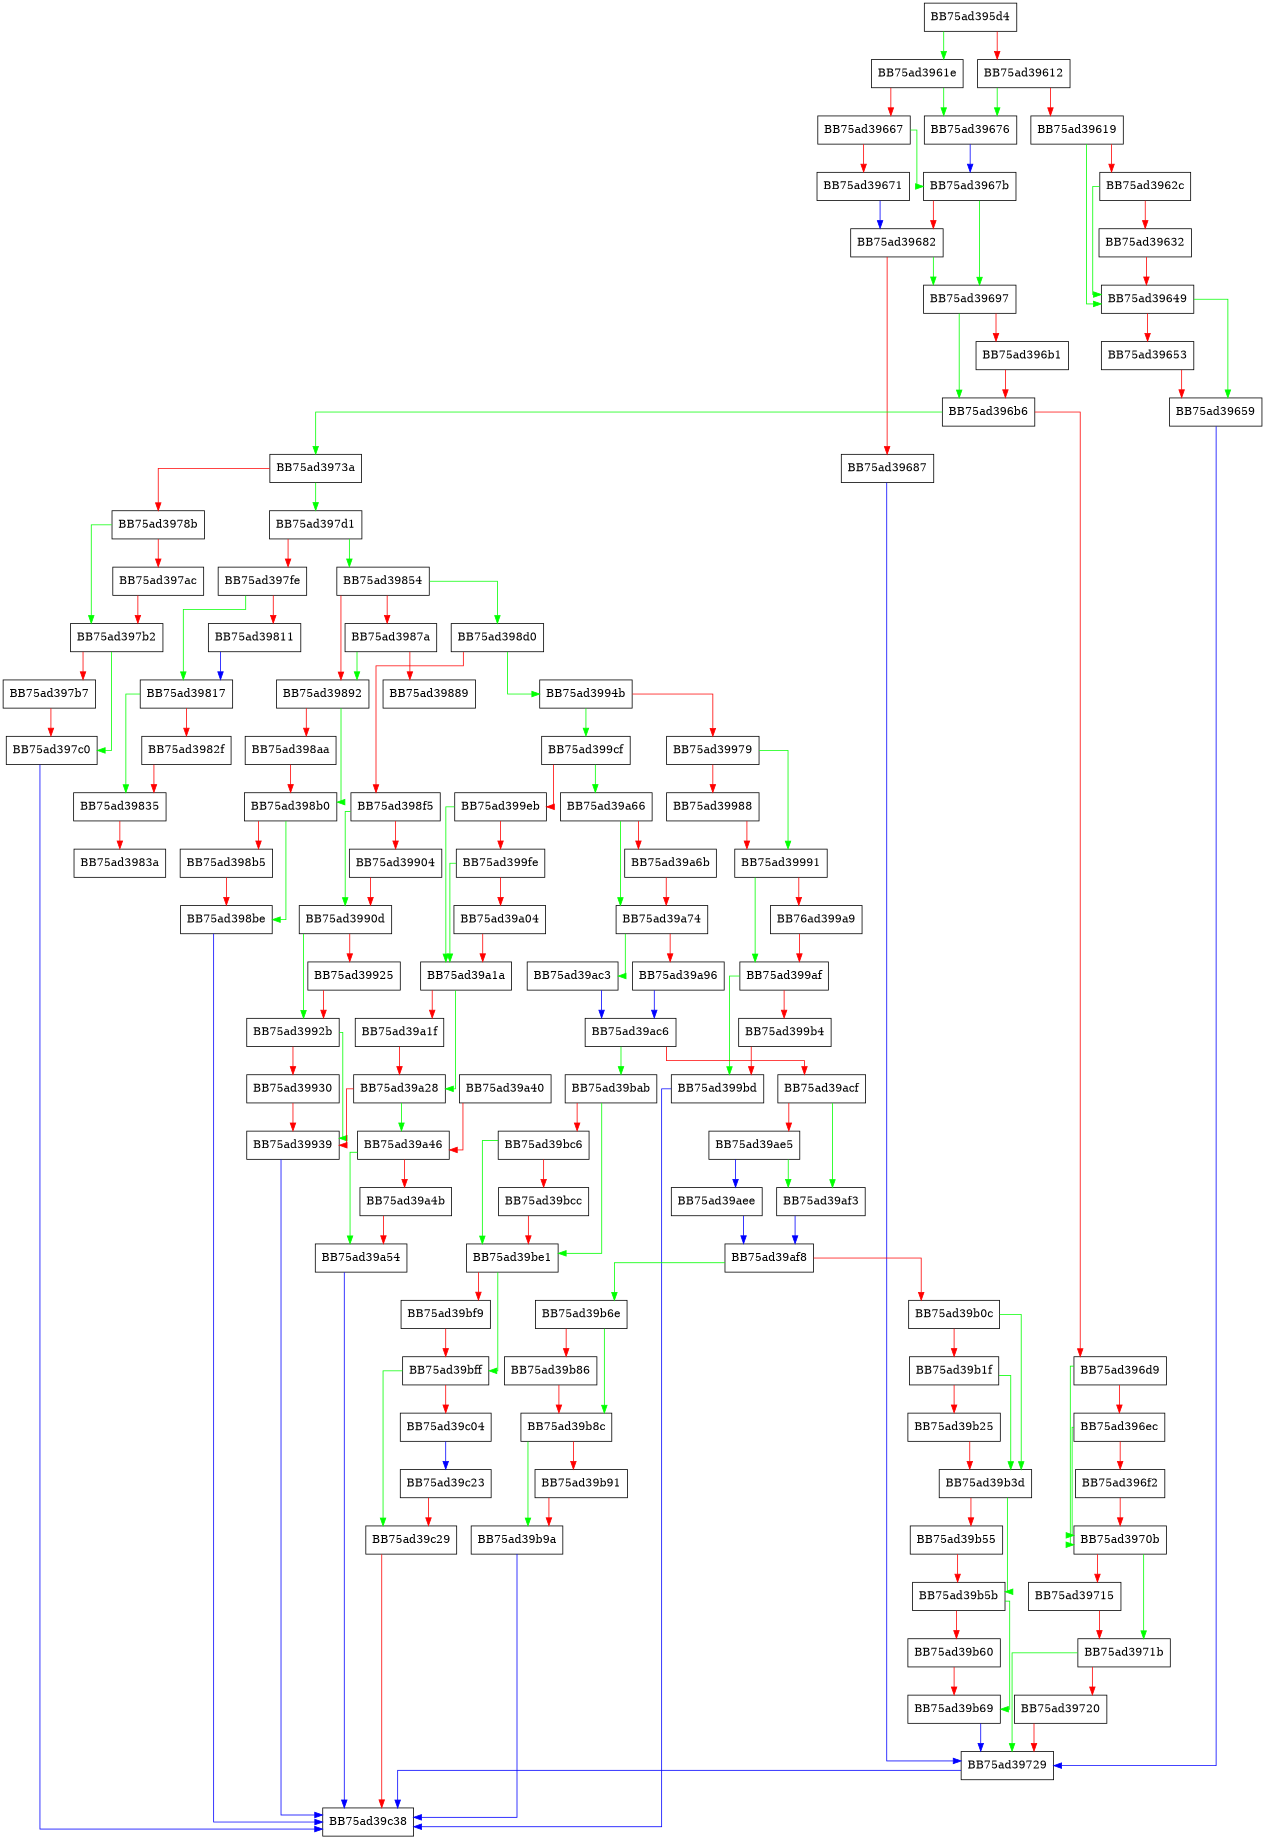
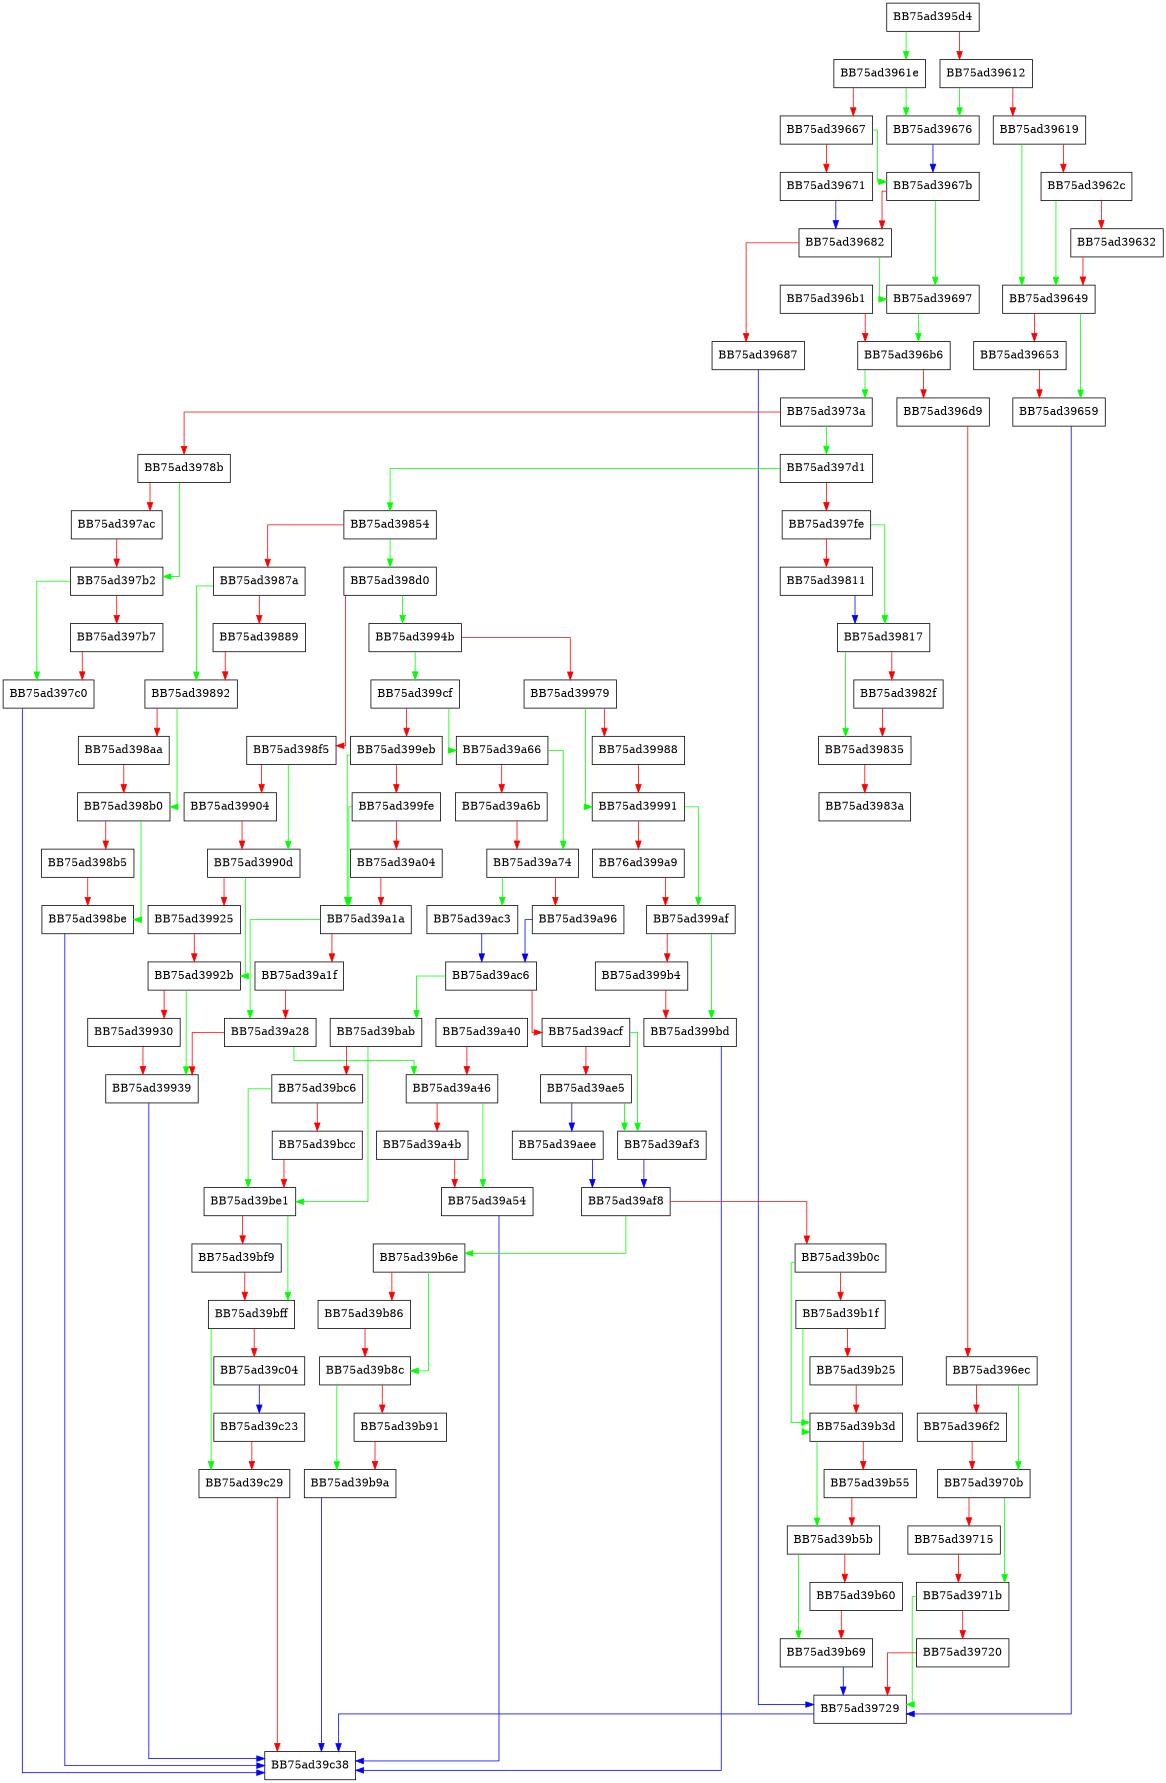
edge "BB75ad39697" -> "BB75ad396b1": removed
edge "BB75ad39854" -> "BB75ad39892": now "BB75ad39889" -> "BB75ad39892"
edge "BB75ad396d9" -> "BB75ad3970b": removed
